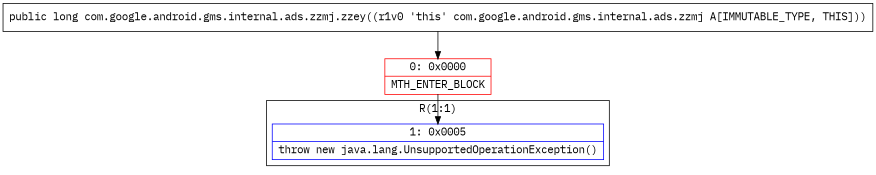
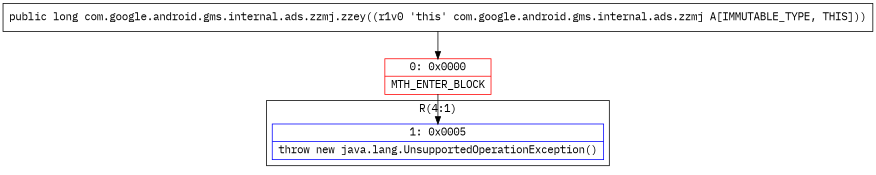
cluster "R(1:1)": label "R(1:1)" -> "R(4:1)"
